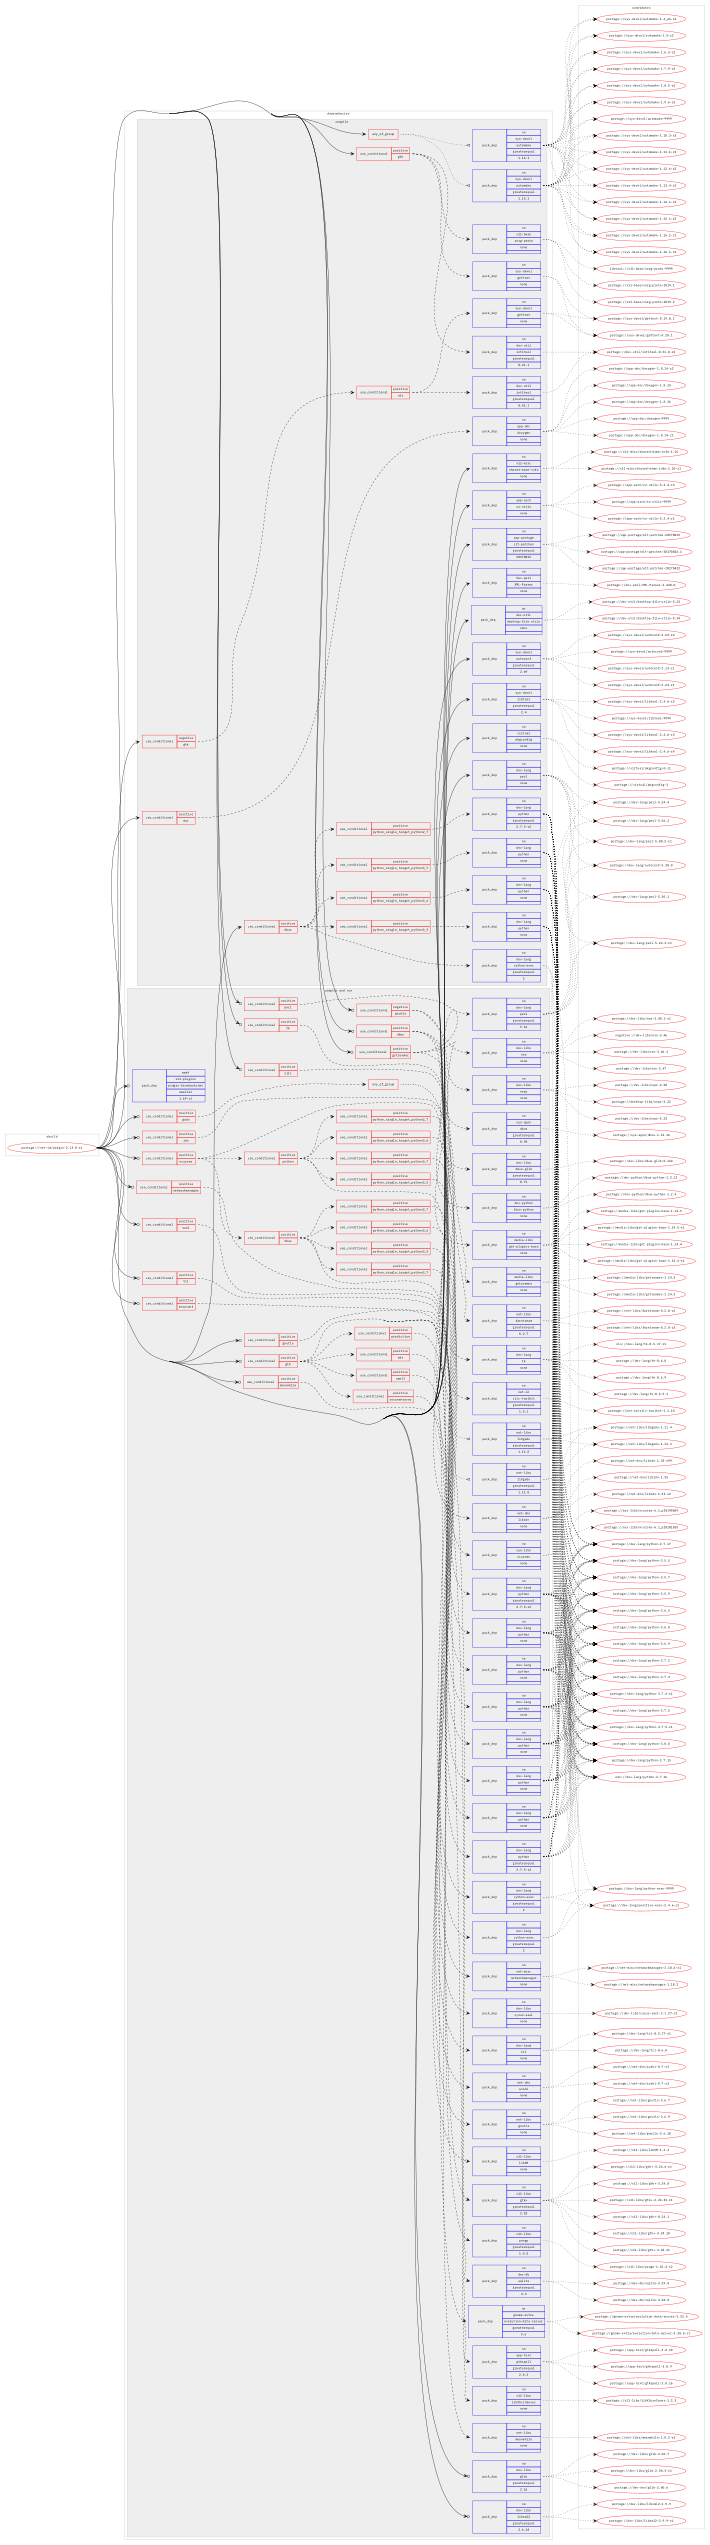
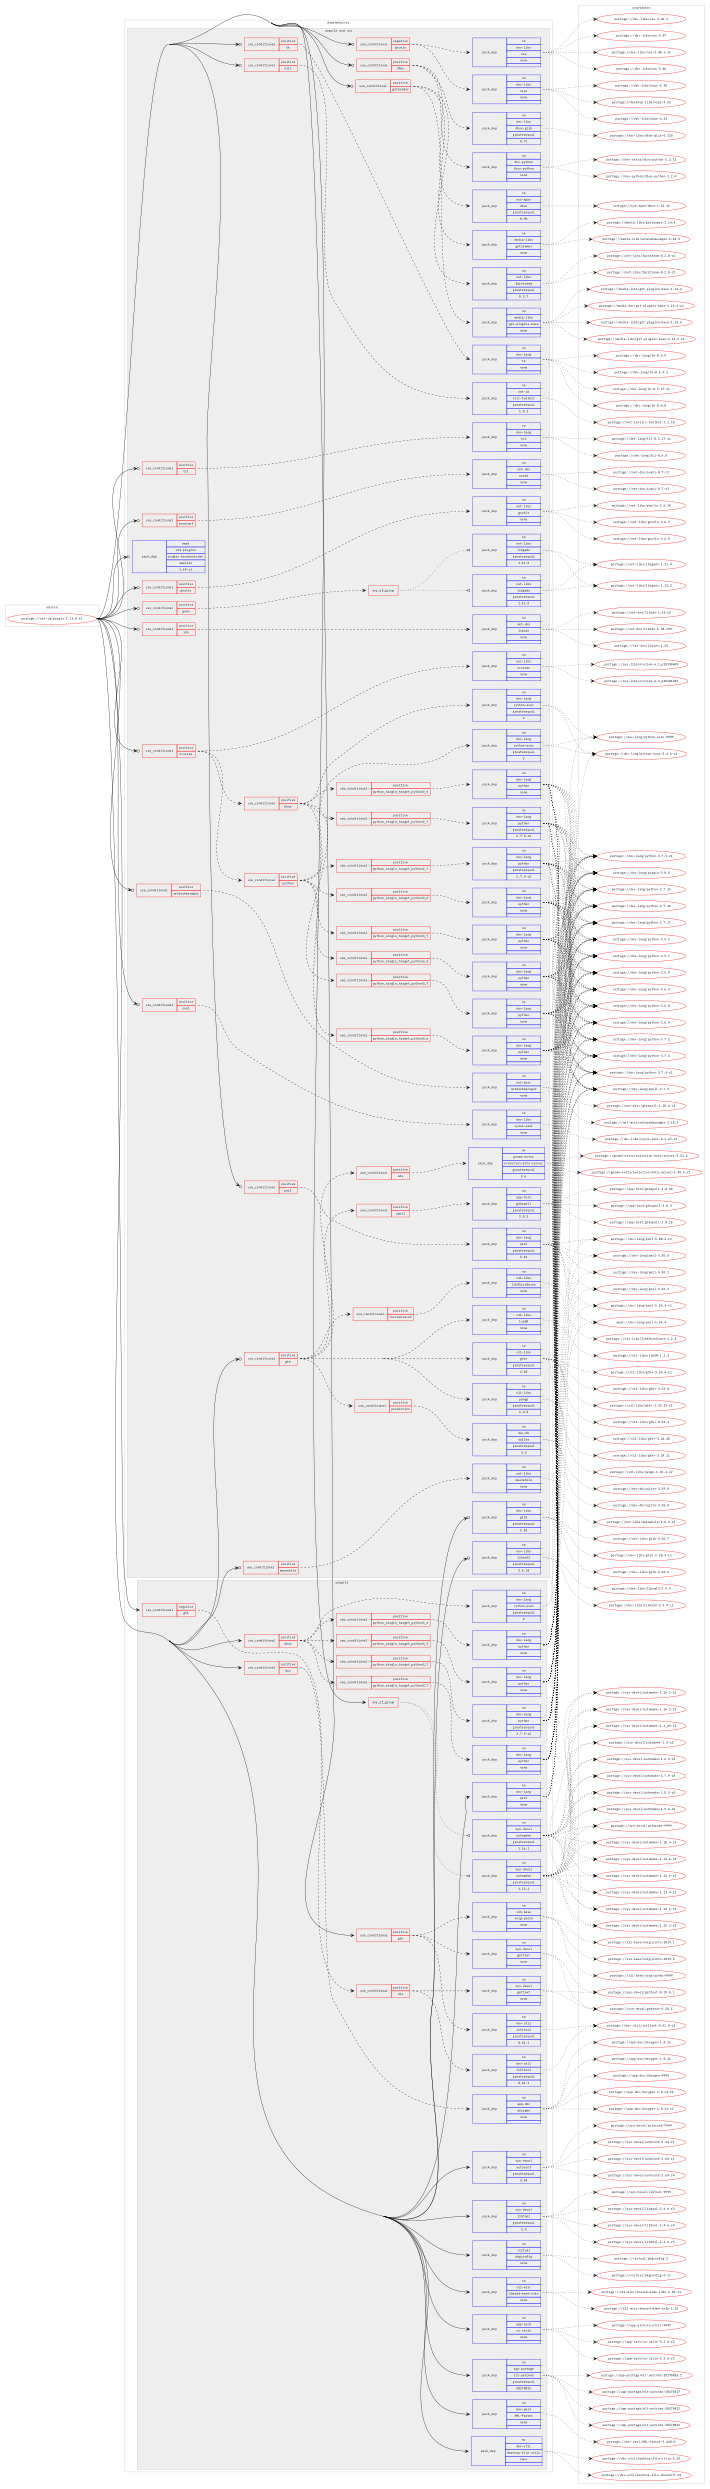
node "libtool://x11-base/xorg-proto-9999": label "libtool://x11-base/xorg-proto-9999" -> "portage://x11-base/xorg-proto-9999"
node "portage://dev-util/desktop-file-utils-0.23": label "portage://dev-util/desktop-file-utils-0.23" -> "portage://dev-util/desktop-file-shared-0.23"
node "portage://dev-lang/perl-5.24.4": label "portage://dev-lang/perl-5.24.4" -> "apps://dev-lang/perl-5.24.4"
node "portage://dev-lang/autoconf-5.30.0": label "portage://dev-lang/autoconf-5.30.0" -> "portage://dev-lang/perl-5.30.0"
node "negative://dev-libs/nss-3.46": label "negative://dev-libs/nss-3.46" -> "portage://dev-libs/nss-3.46"
node "portage://dev-python/dbus-python-1.2.12": label "portage://dev-python/dbus-python-1.2.12" -> "portage://dev-extra/dbus-python-1.2.12"
node "portage://media-libs/gst-plugins-base-1.14.4-r1": label "portage://media-libs/gst-plugins-base-1.14.4-r1" -> "portage://media-doc/gst-plugins-base-1.14.4-r1"
node "portage://media-libs/gstreamer-1.14.5": label "portage://media-libs/gstreamer-1.14.5" -> "portage://media-libs/networkmanager-1.14.5"
node "nls://dev-lang/tk-8.5.17-r1": label "nls://dev-lang/tk-8.5.17-r1" -> "portage://dev-lang/tk-8.5.17-r1"
node "portage://dev-lang/python-3.7.5": label "portage://dev-lang/python-3.7.5" -> "portage://dev-lang/spell-3.7.5"
node "portage://dev-lang/python-3.8.0": label "portage://dev-lang/python-3.8.0" -> "portage://dev-lang/pidgin-3.8.0"
node "eds://dev-lang/python-2.7.16": label "eds://dev-lang/python-2.7.16" -> "portage://dev-lang/python-2.7.16"
node "portage://dev-lang/positive-exec-2.4.6-r1": label "portage://dev-lang/positive-exec-2.4.6-r1" -> "portage://dev-lang/python-exec-2.4.6-r1"
node "portage://net-misc/networkmanager-1.18.4-r1": label "portage://net-misc/networkmanager-1.18.4-r1" -> "portage://net-misc/gtkspell-1.18.4-r1"
node "portage://app-portage/elt-patches-20170317": added
node "portage://dev-dev/glib-2.60.6": label "portage://dev-dev/glib-2.60.6" -> "portage://dev-libs/glib-2.60.6"
